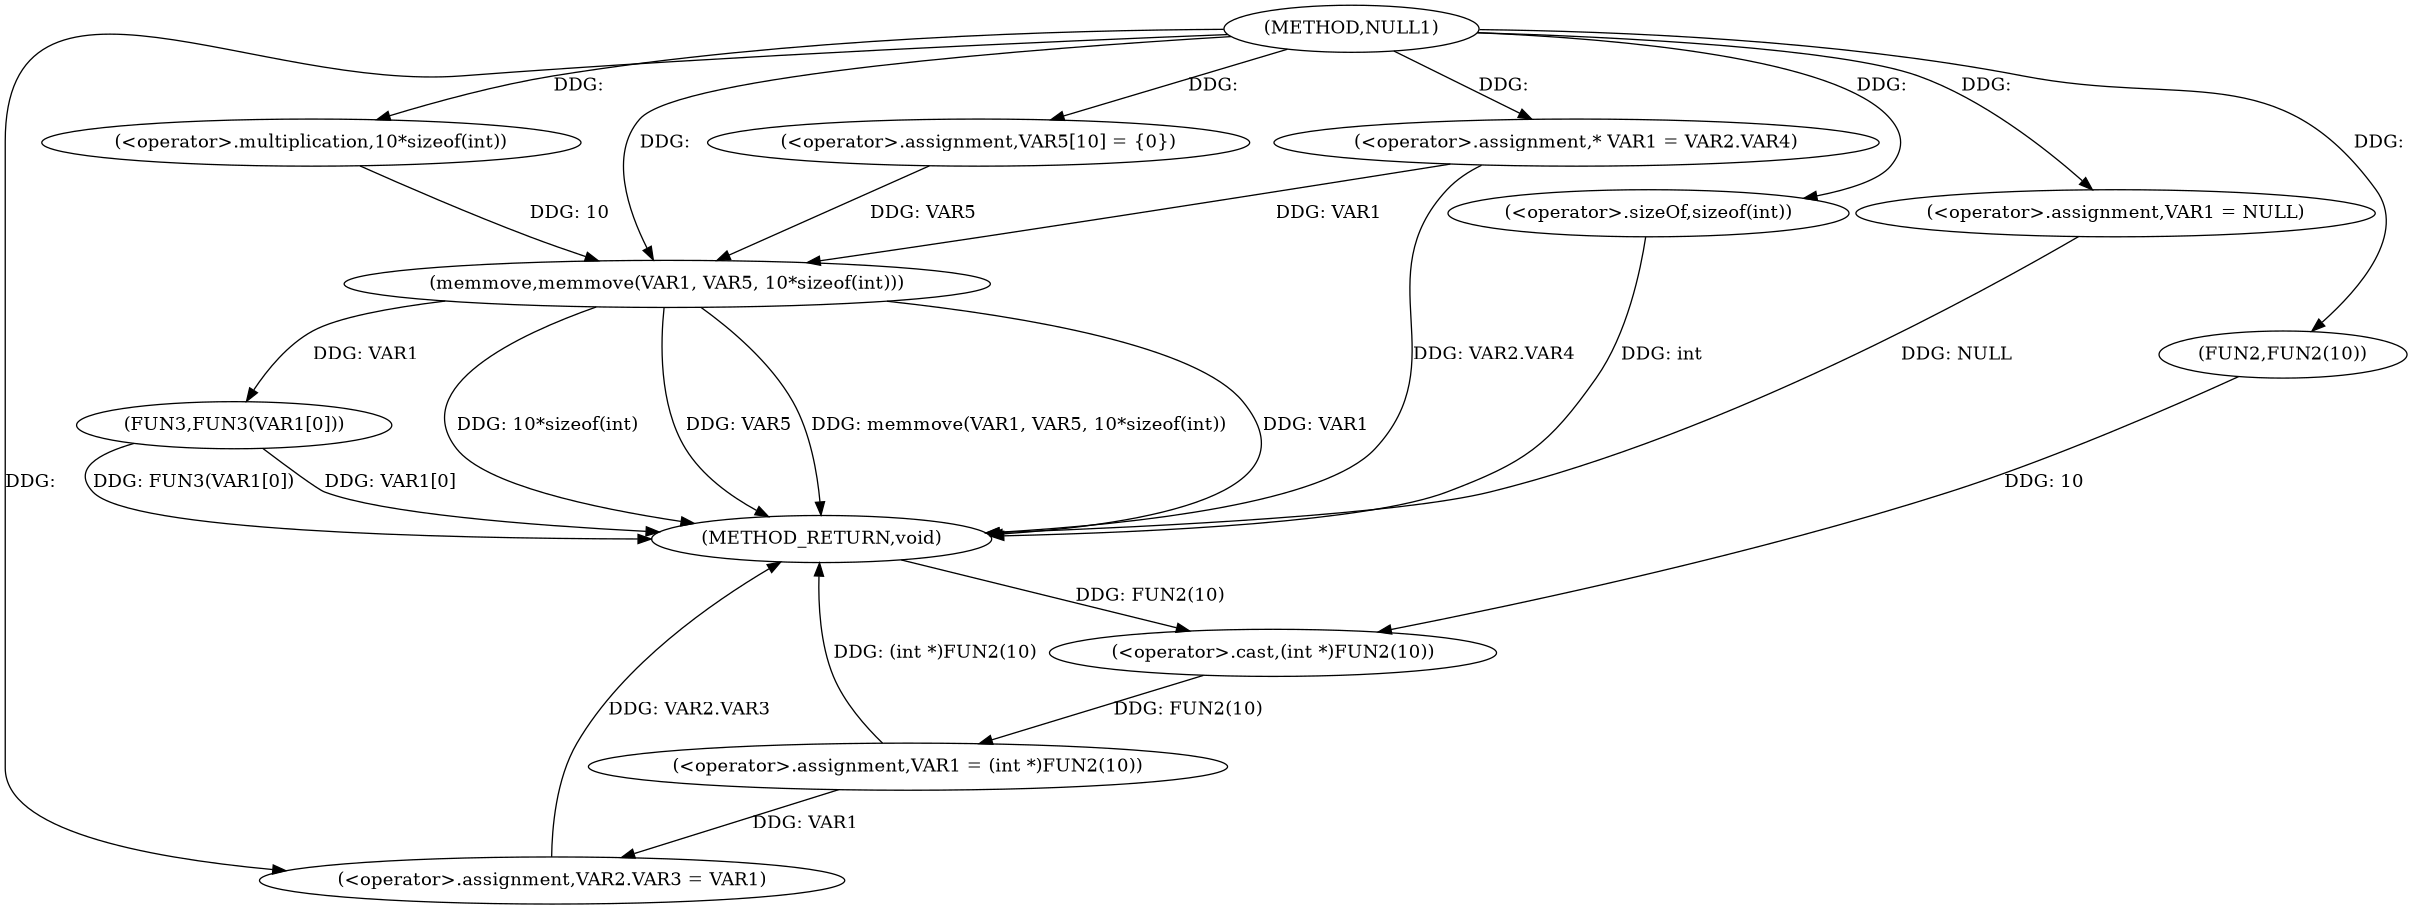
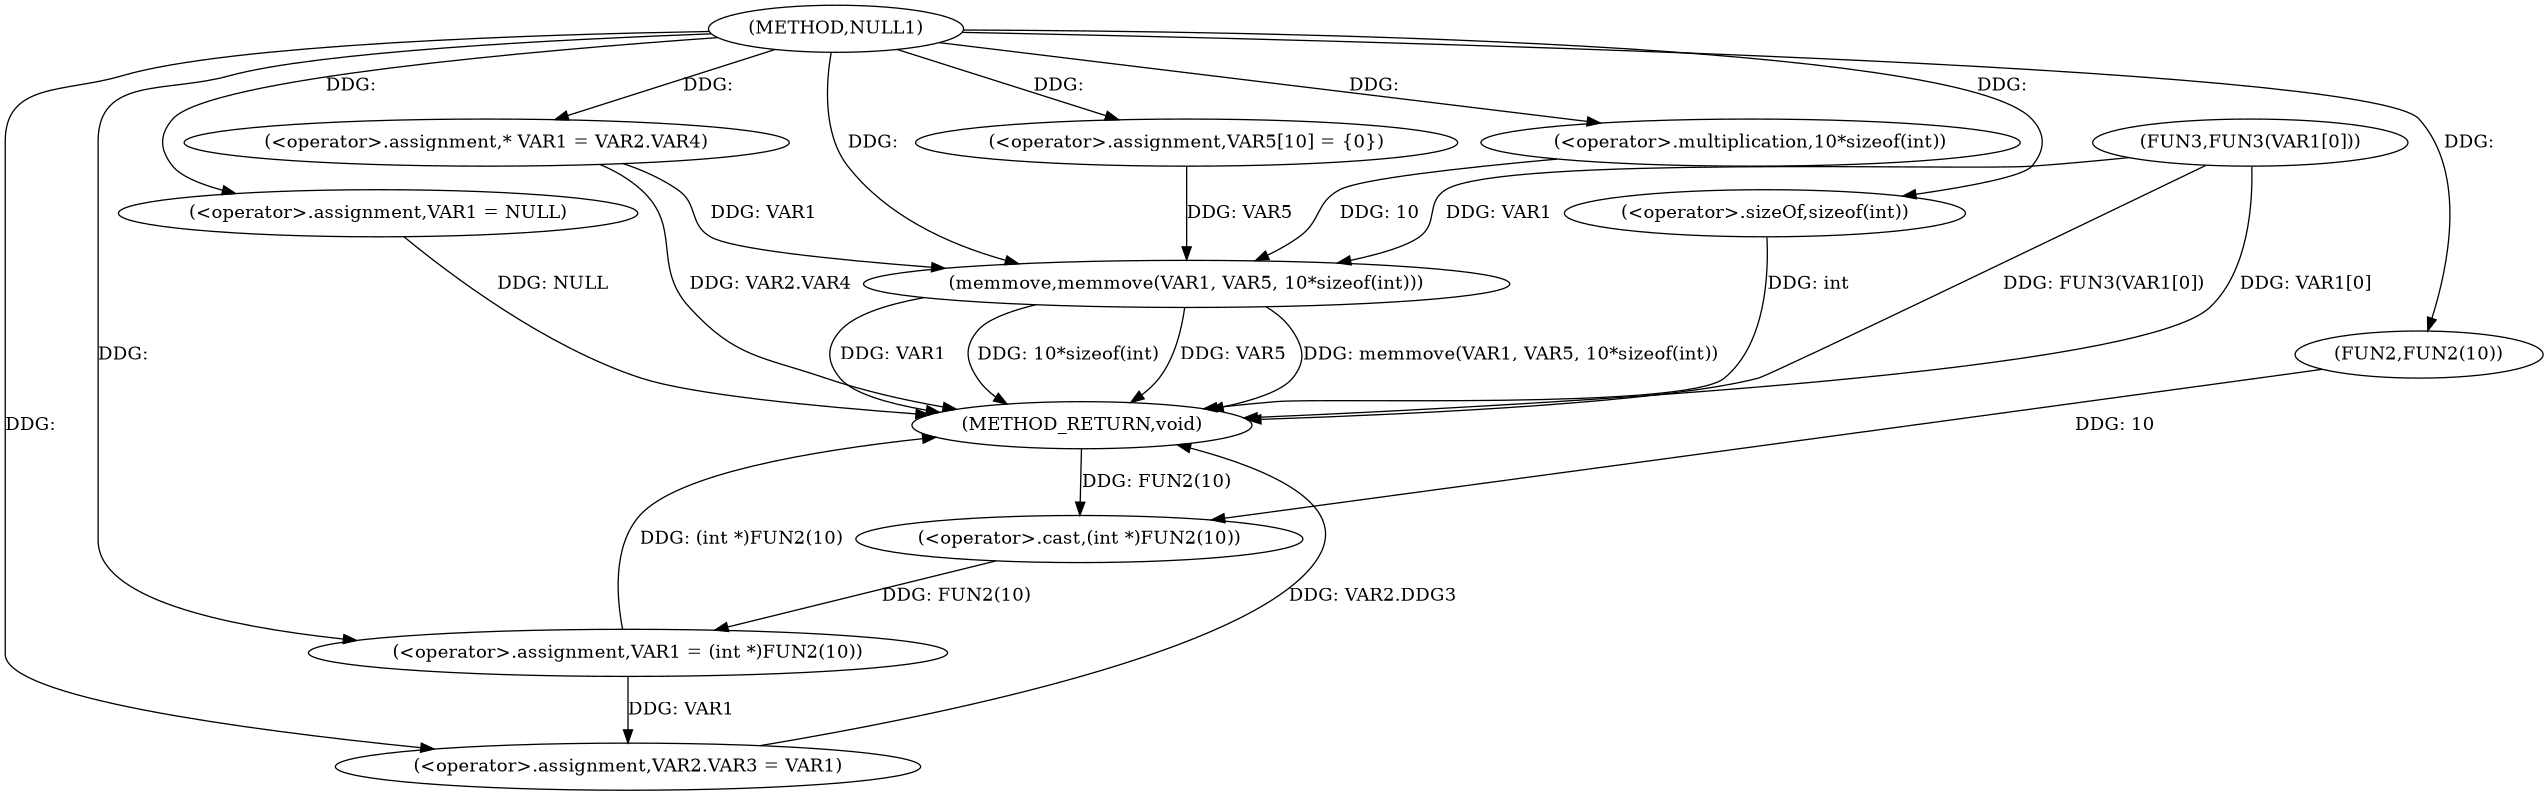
edge "(METHOD,NULL1)" -> "(<operator>.assignment,VAR1 = (int *)FUN2(10))": added, label "DDG:"
edge "(memmove,memmove(VAR1, VAR5, 10*sizeof(int)))" -> "(FUN3,FUN3(VAR1[0]))": reversed
edge "(<operator>.assignment,VAR2.VAR3 = VAR1)" -> "(METHOD_RETURN,void)": label "DDG: VAR2.VAR3" -> "DDG: VAR2.DDG3"
